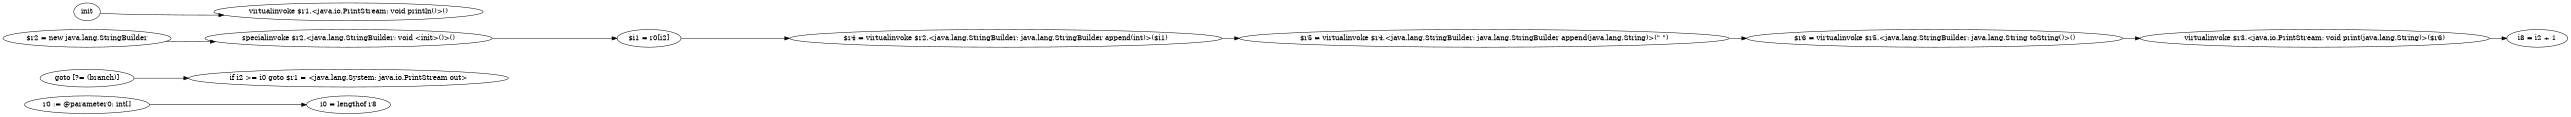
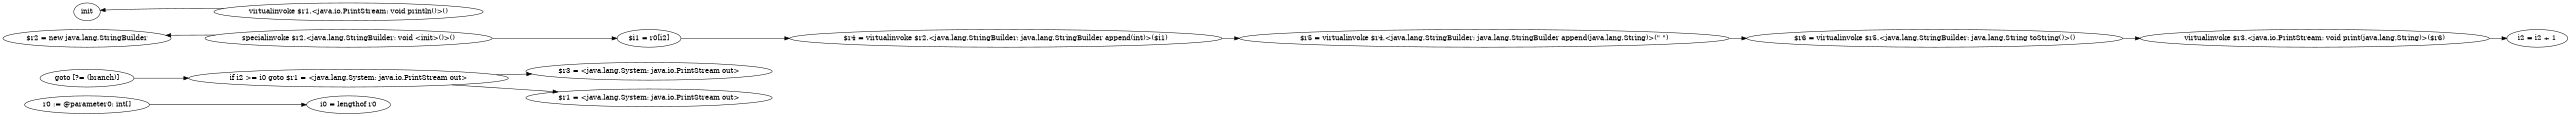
edge "init" -> "virtualinvoke $r1.<java.io.PrintStream: void println()>()": reversed
node "i8 = i2 + 1": label "i8 = i2 + 1" -> "i2 = i2 + 1"
edge "$r2 = new java.lang.StringBuilder" -> "specialinvoke $r2.<java.lang.StringBuilder: void <init>()>()": reversed
node "$r3 = <java.lang.System: java.io.PrintStream out>": added
node "$r1 = <java.lang.System: java.io.PrintStream out>": added
node "i0 = lengthof r8": label "i0 = lengthof r8" -> "i0 = lengthof r0"
